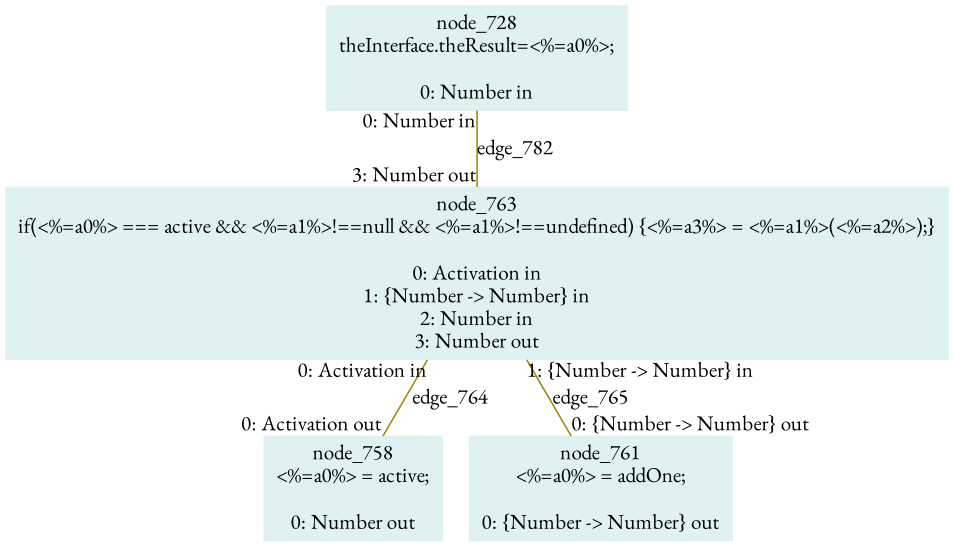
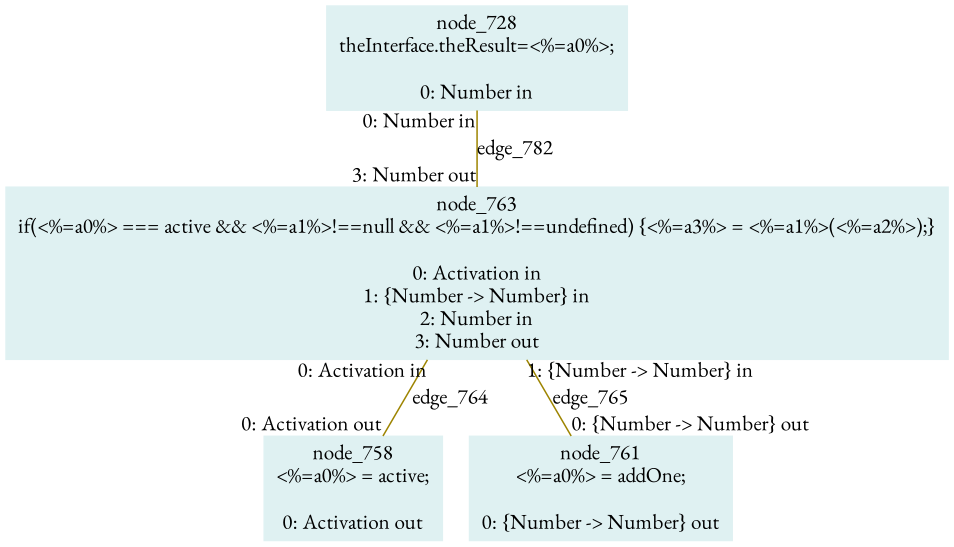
node "node_758 <%=a0%> = active; 0: Number out": label "node_758 <%=a0%> = active; 0: Number out" -> "node_758 <%=a0%> = active; 0: Activation out"
